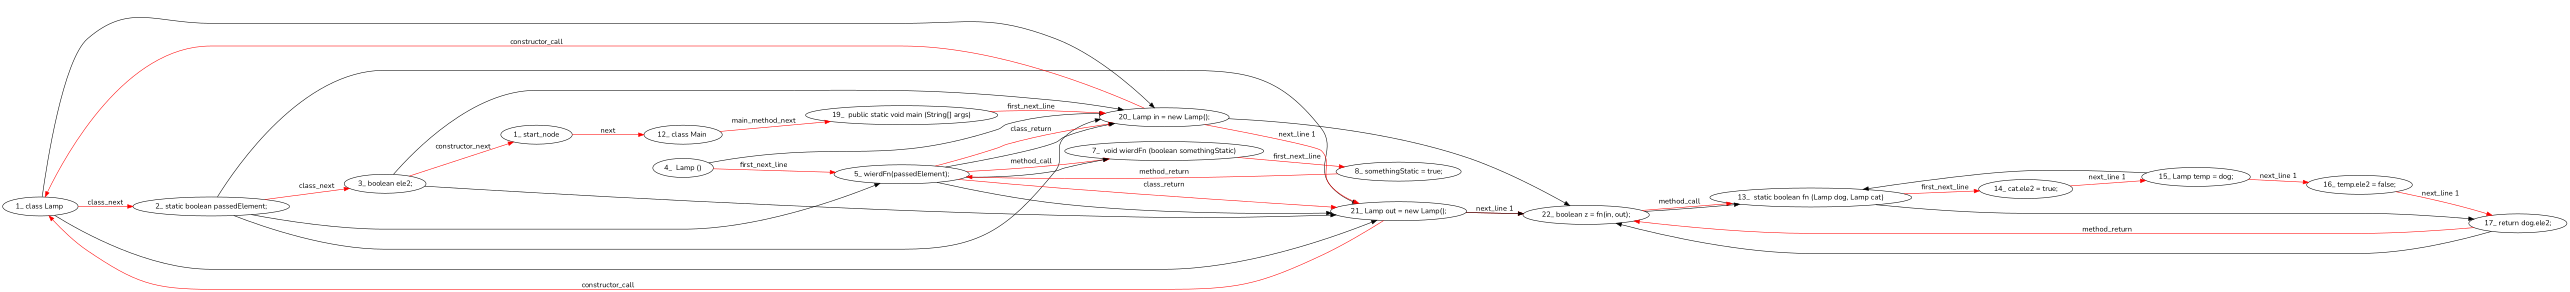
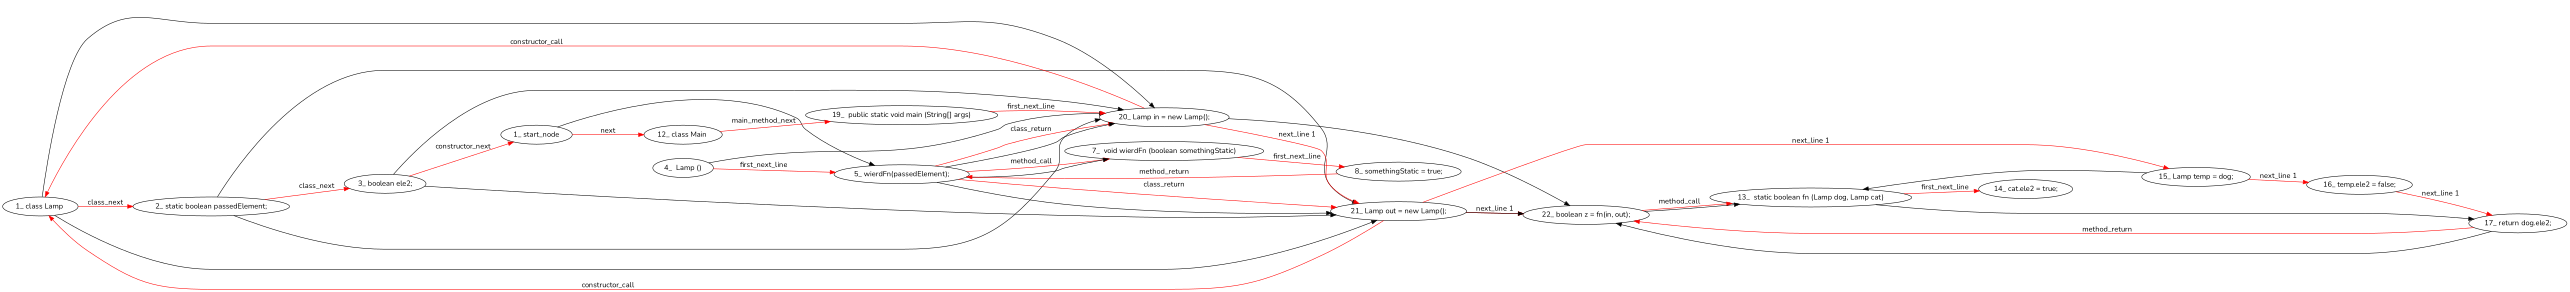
edge "14_ cat.ele2 = true;" -> "15_ Lamp temp = dog;": now "21_ Lamp out = new Lamp();" -> "15_ Lamp temp = dog;"
edge "2_ static boolean passedElement;" -> "5_ wierdFn(passedElement);": now "1_ start_node" -> "5_ wierdFn(passedElement);"
